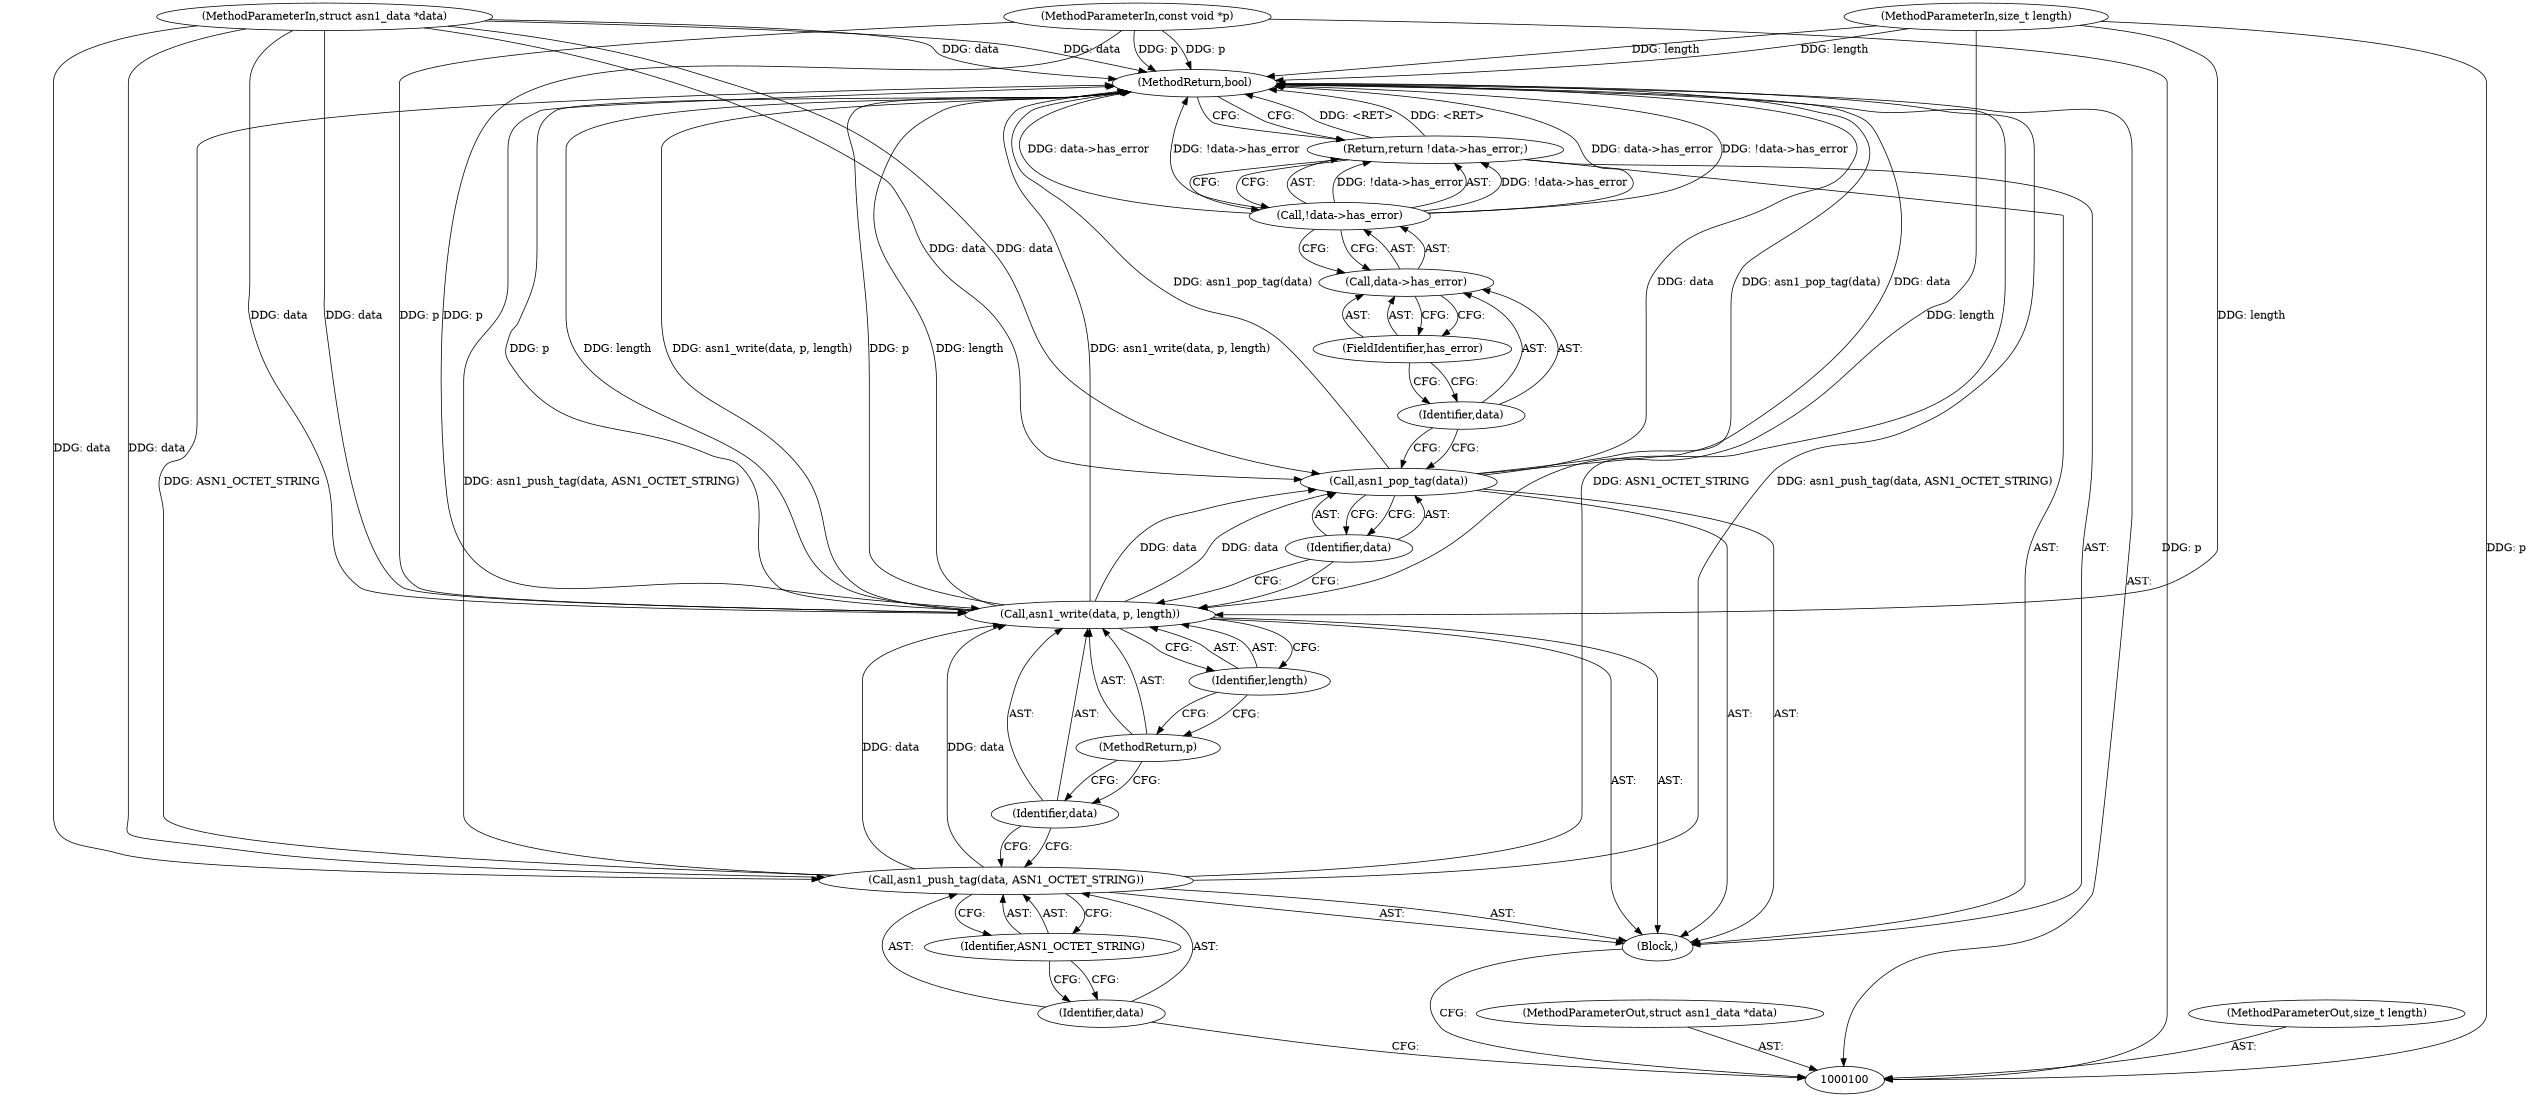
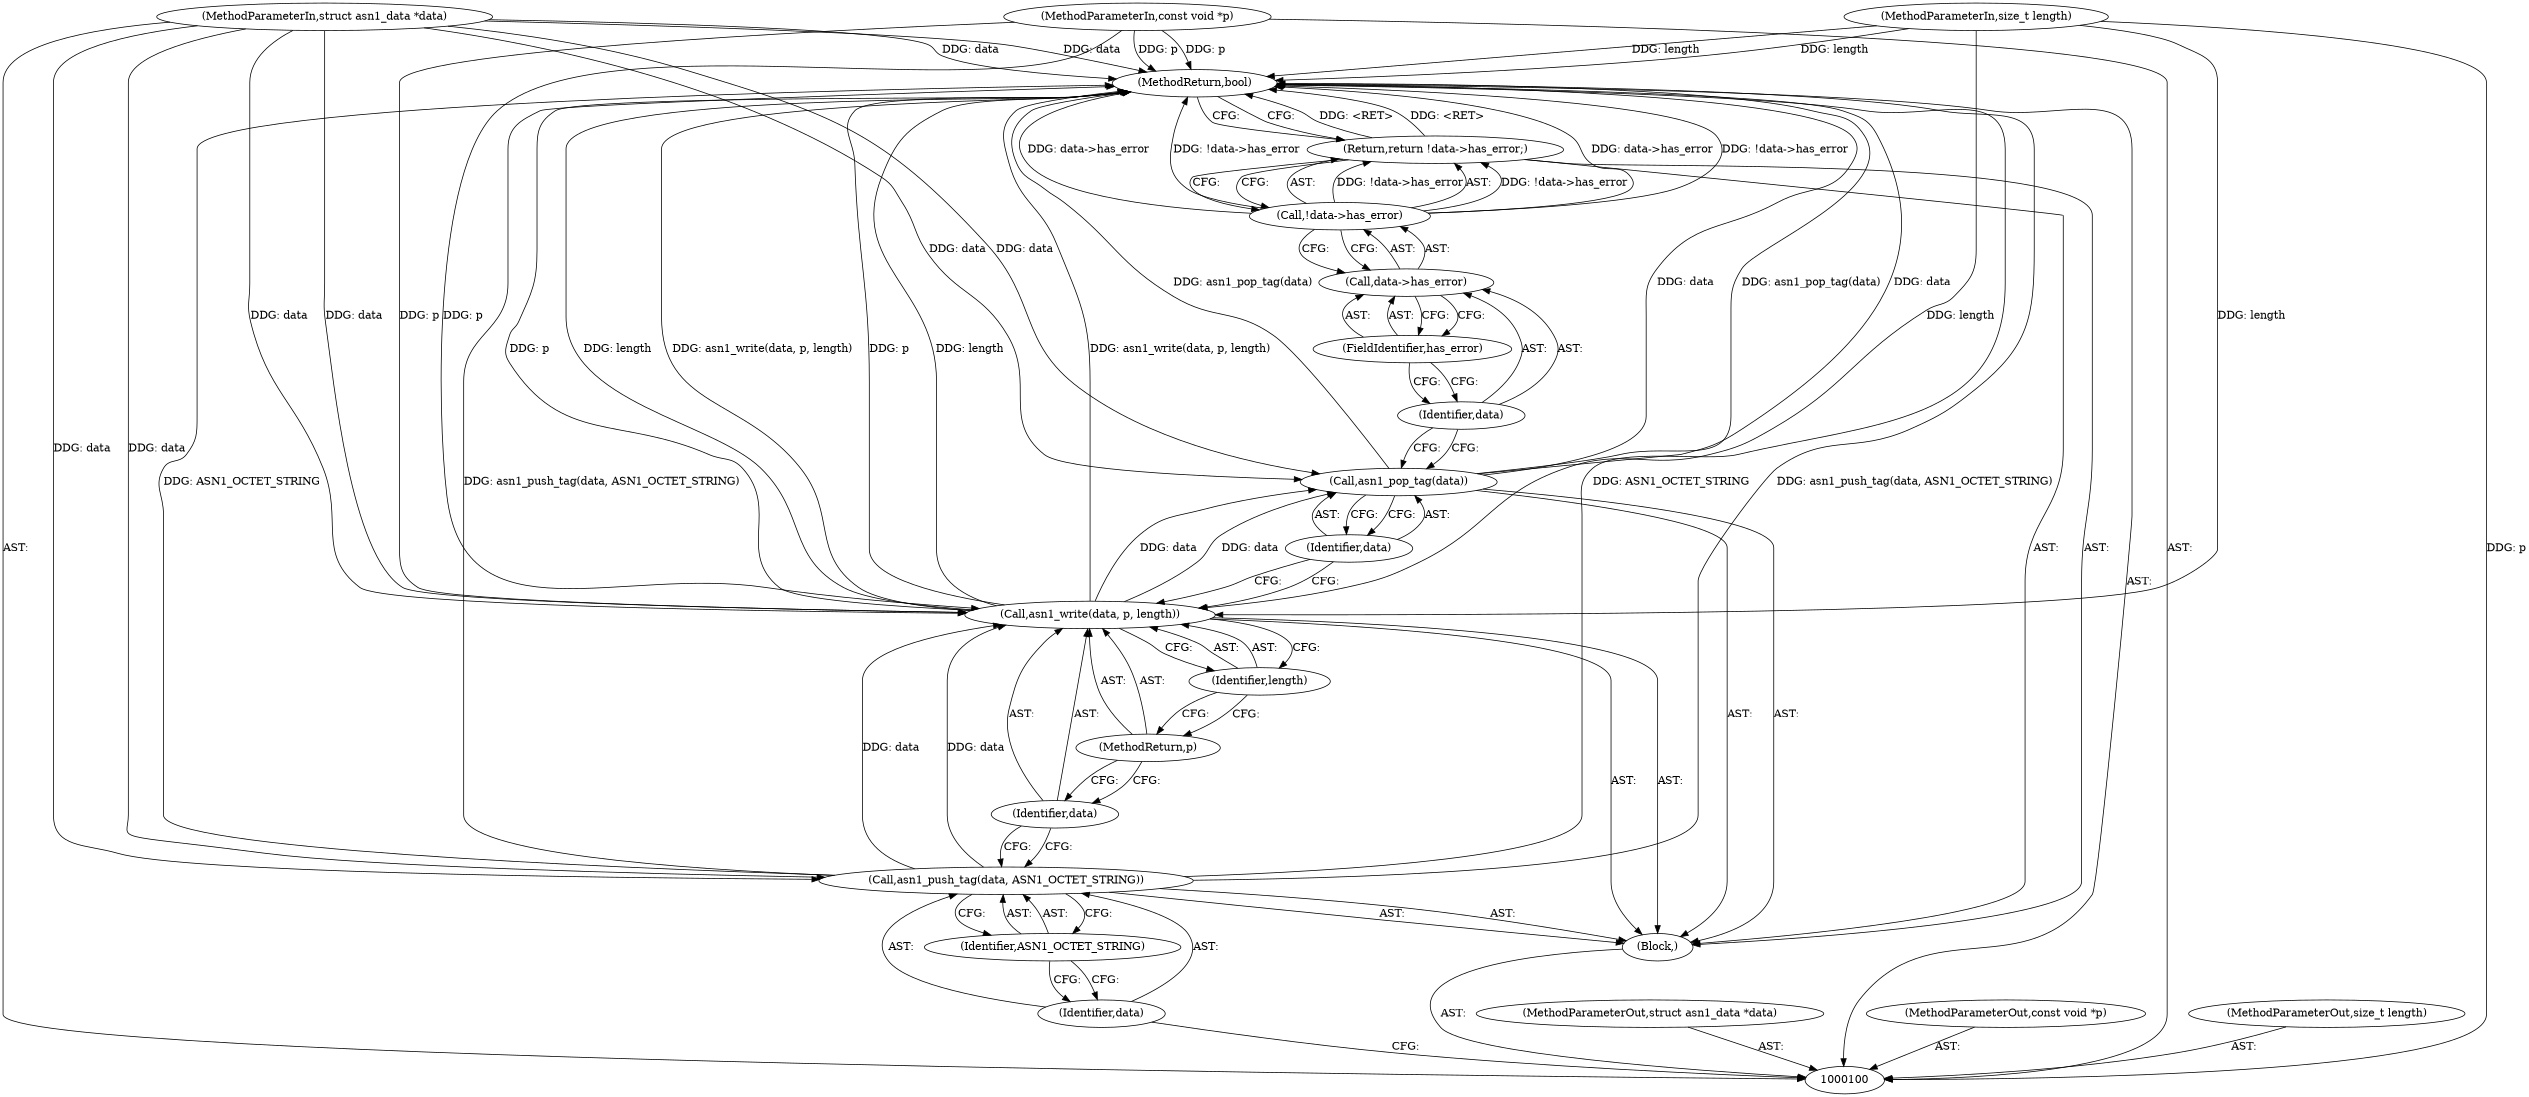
edge "(MethodParameterIn,const void *p)" -> "1000100": label "DDG: p" -> "AST: "
edge "(Block,)" -> "1000100": label "CFG: " -> "AST: "
node "(MethodParameterOut,const void *p)": added
edge "(MethodParameterIn,struct asn1_data *data)" -> "1000100": added, label "AST:"
